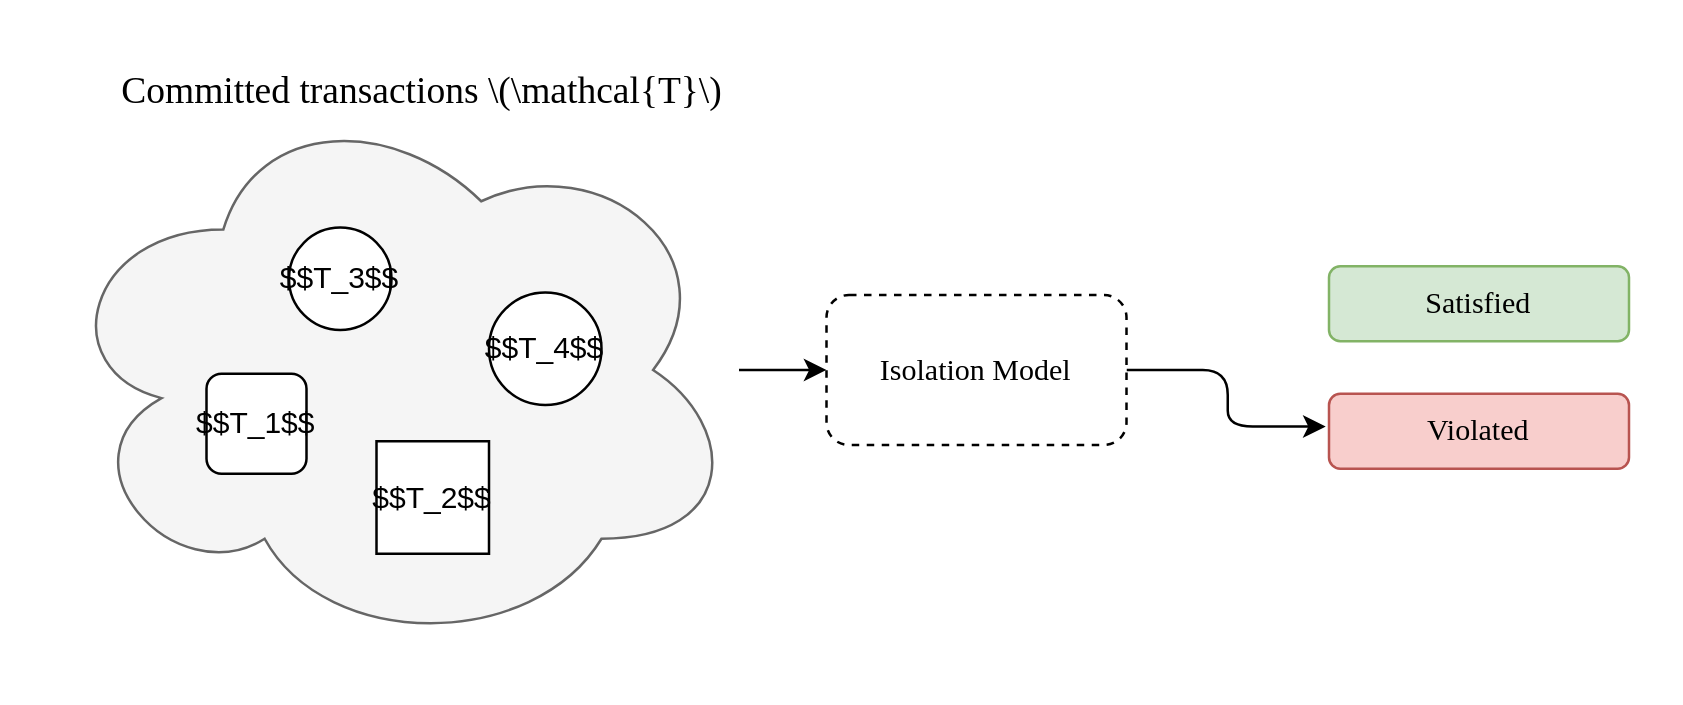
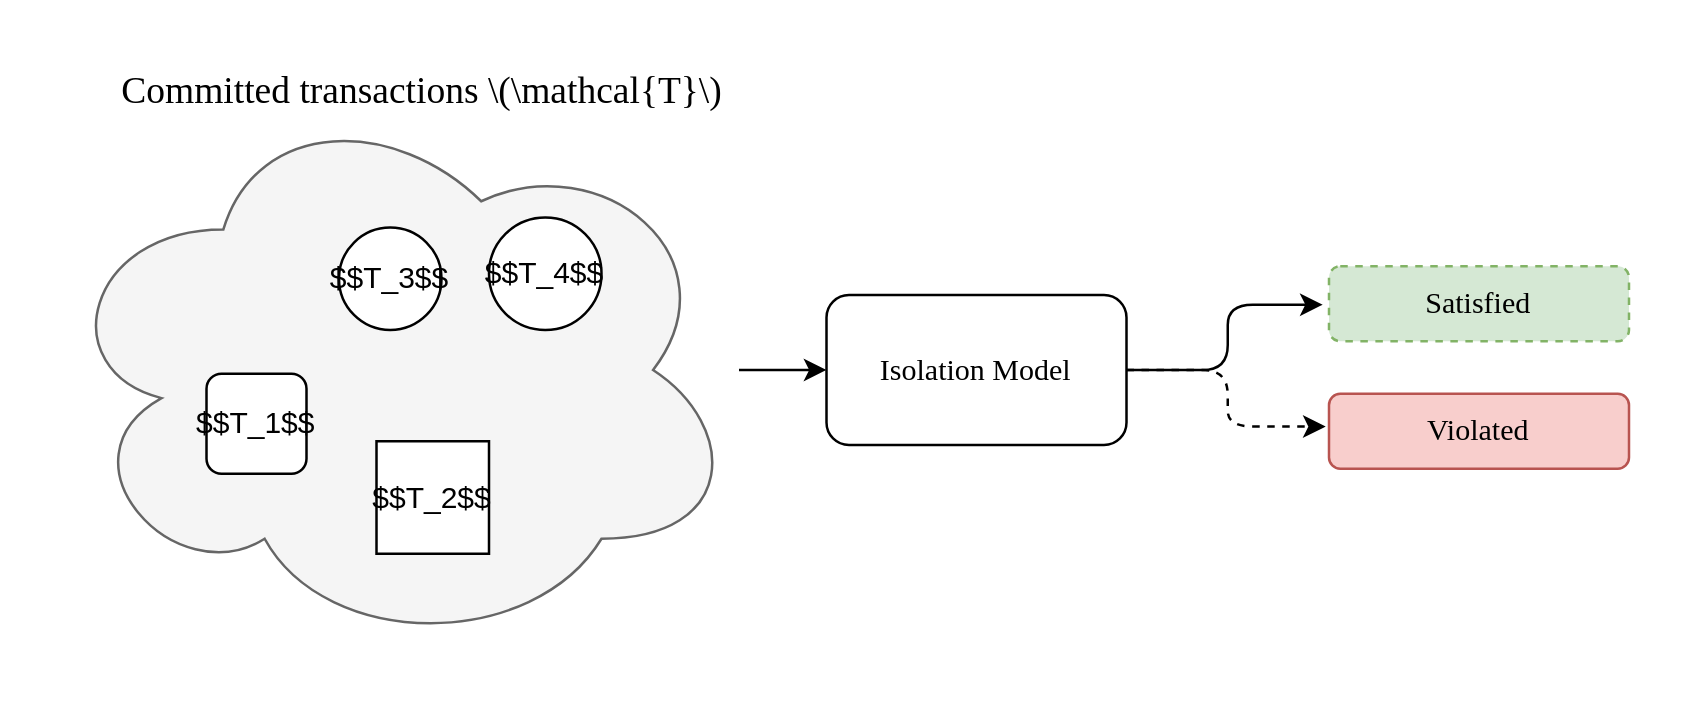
node "$$T_3$$": moved (340, 279) -> (390, 279)
node "Satisfied": style solid -> dashed
edge "Isolation Model" -> "Satisfied": added
node "$$T_4$$": moved (545, 349) -> (545, 274)
node "Isolation Model": style dashed -> solid
edge "Isolation Model" -> "Violated": style solid -> dashed
